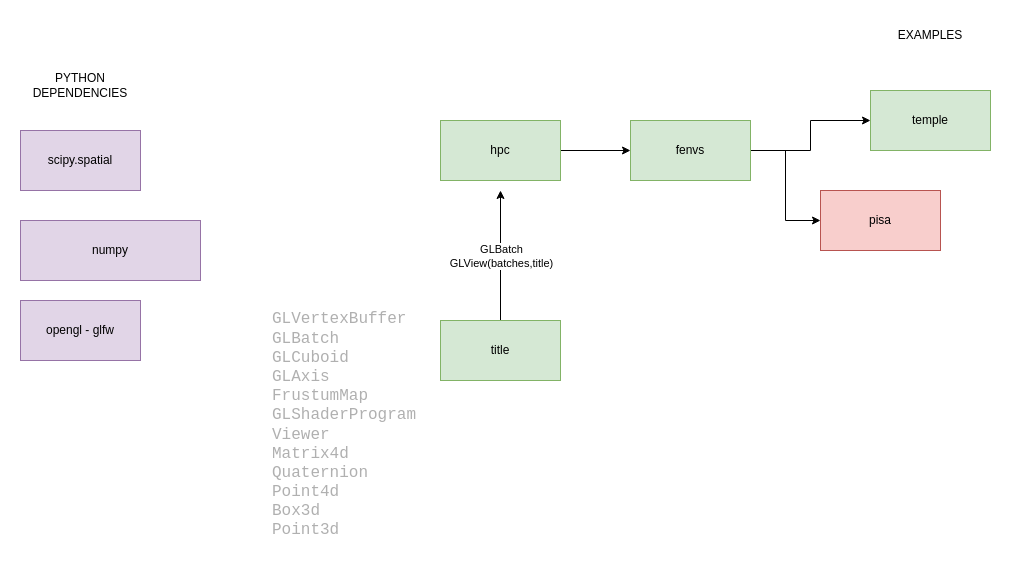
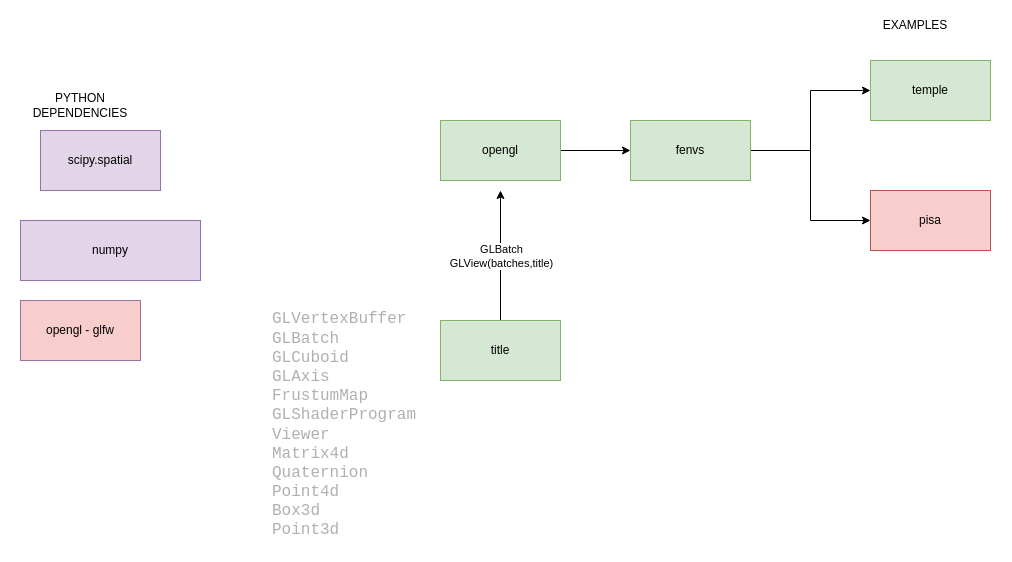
node "EXAMPLES": moved (931, 36) -> (916, 26)
node "PYTHON DEPENDENCIES": moved (81, 86) -> (81, 106)
node "temple": moved (931, 121) -> (931, 91)
node "hpc": label "hpc" -> "opengl"
node "scipy.spatial": moved (81, 161) -> (101, 161)
node "pisa": moved (881, 221) -> (931, 221)
node "opengl - glfw": fillcolor #e1d5e7 -> #f8cecc
